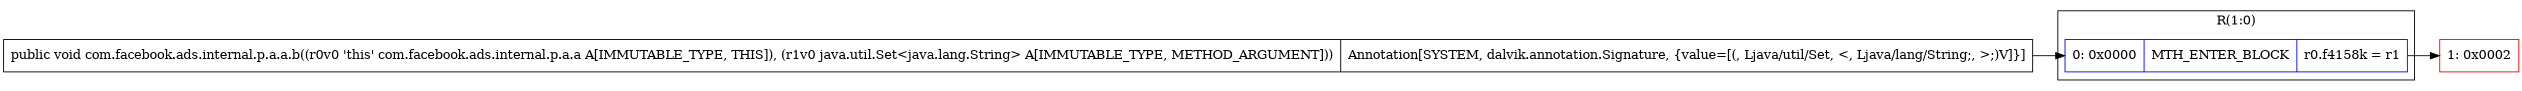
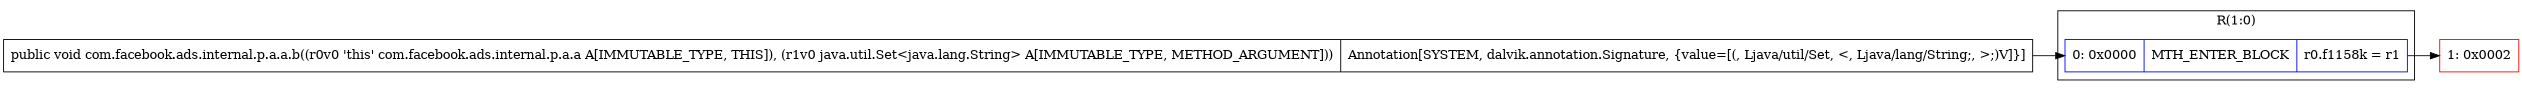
node "0: 0x0000": text "r0.f4158k = r1" -> "r0.f1158k = r1"
